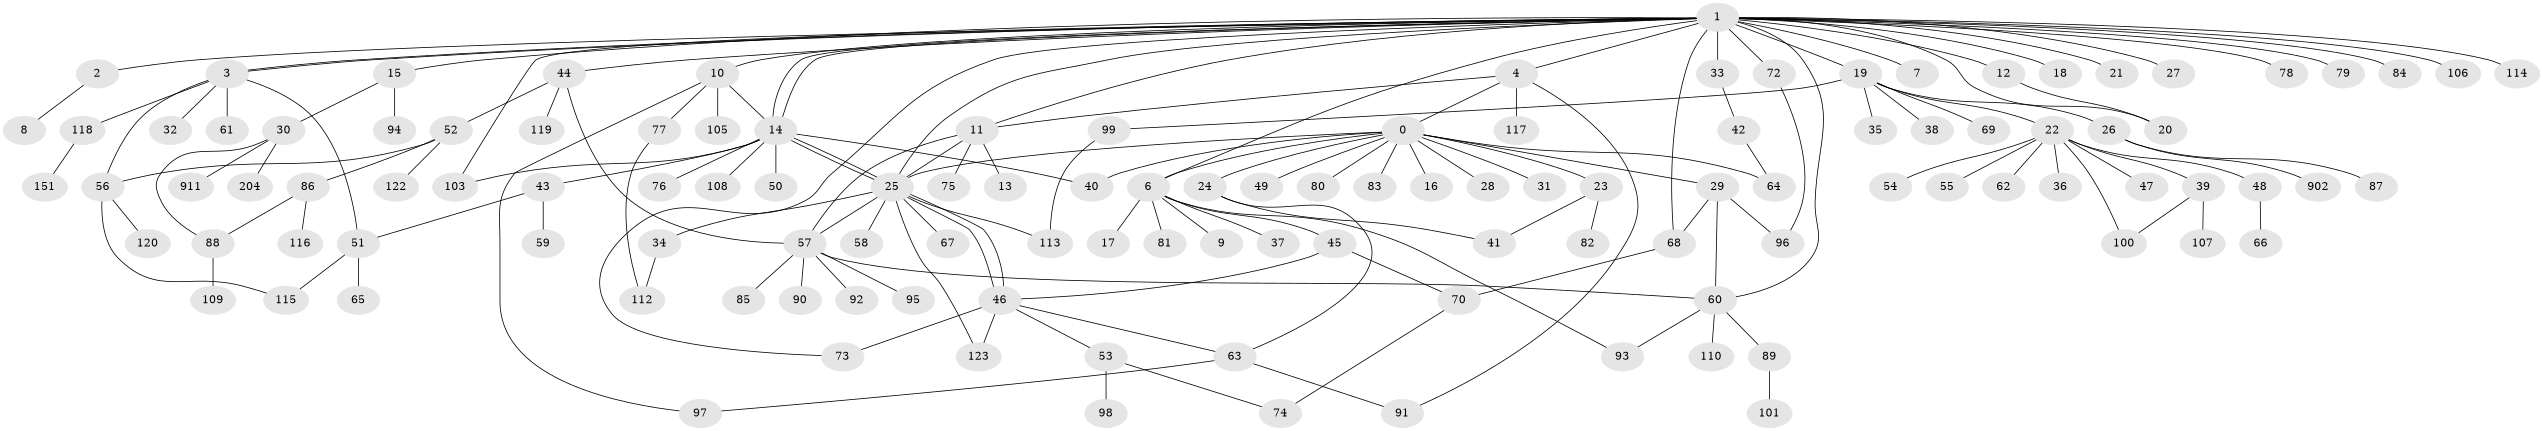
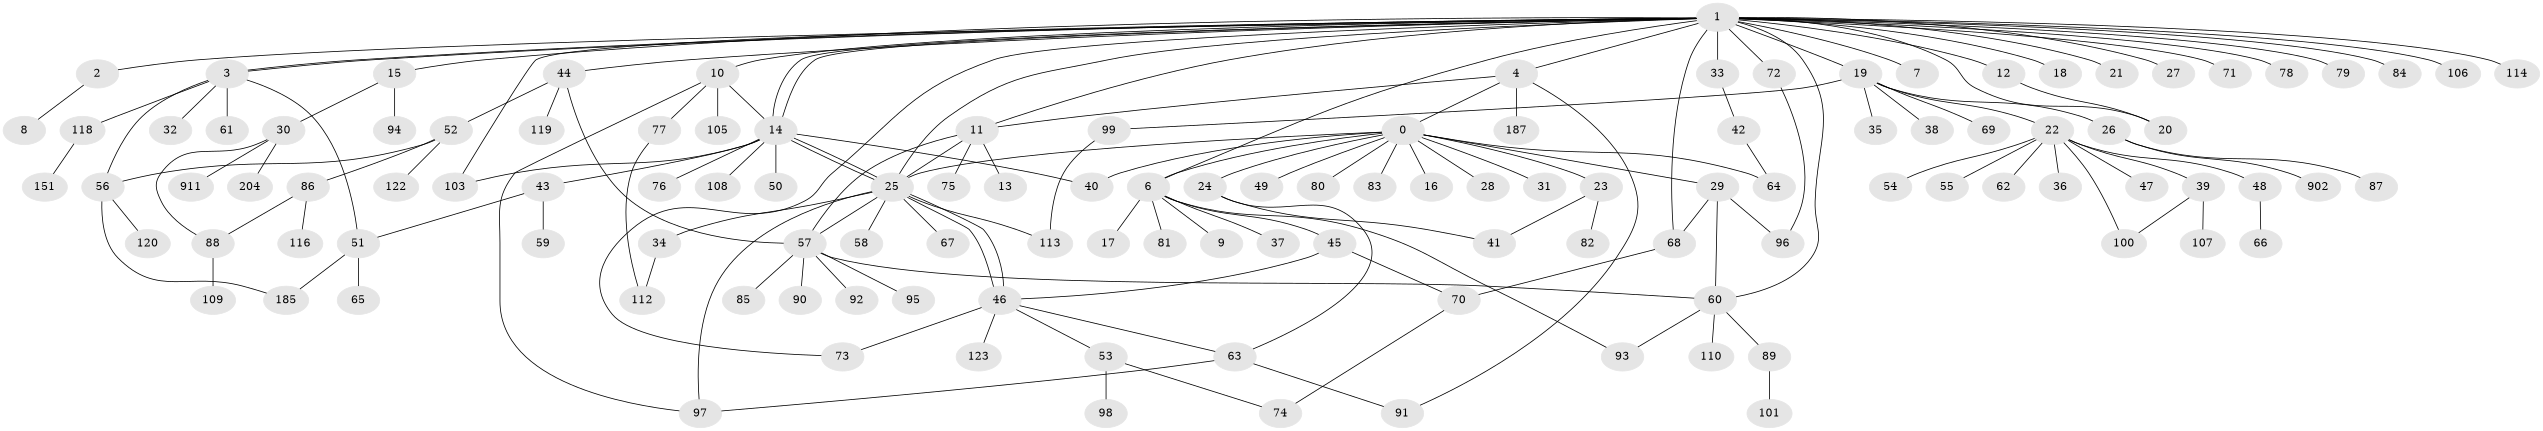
node "71": added
node "117": label "117" -> "187"
edge "25" -- "123": now "25" -- "97"
node "115": label "115" -> "185"
